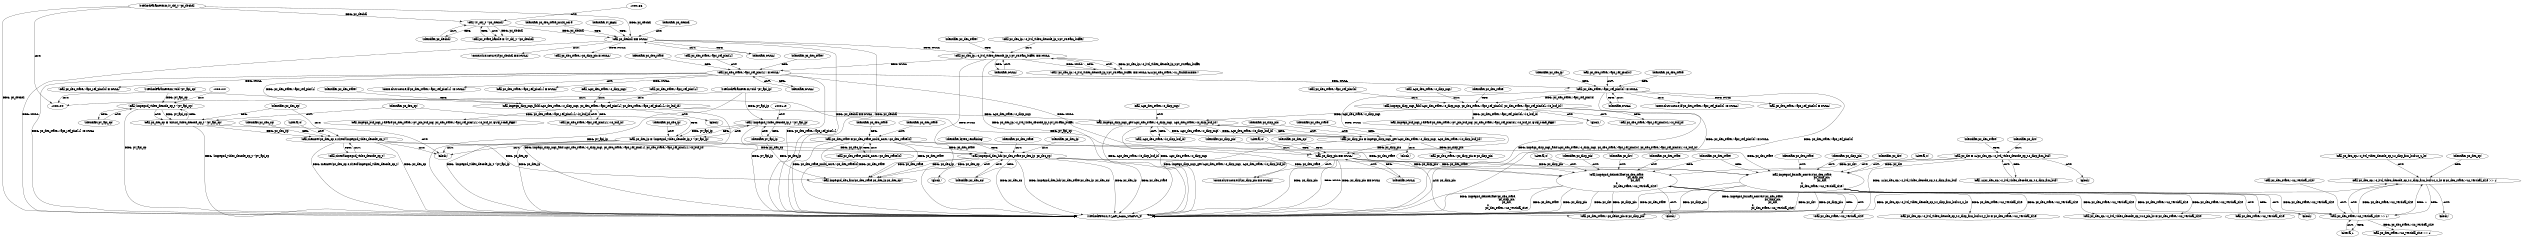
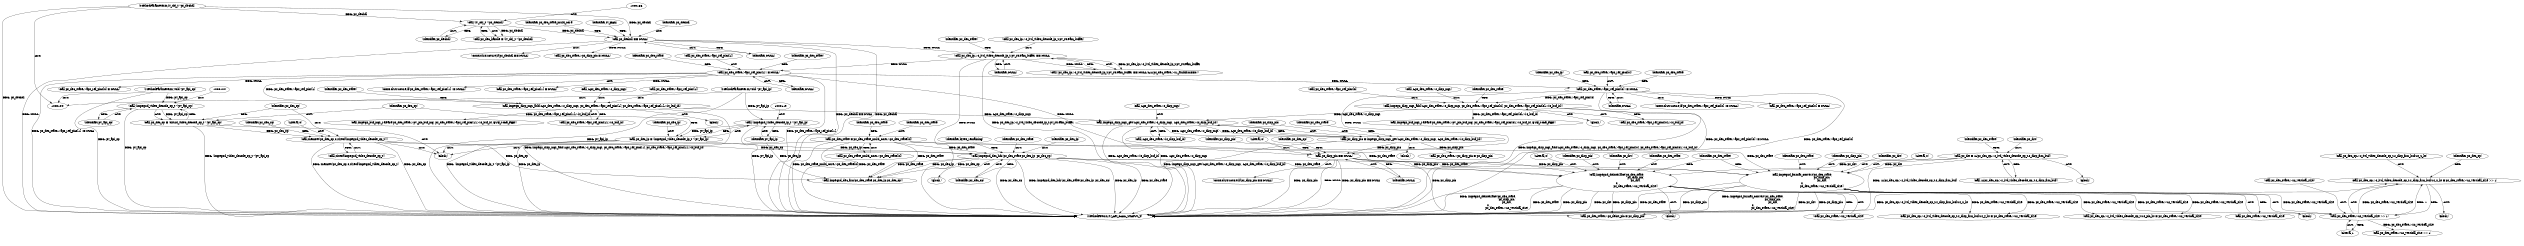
node "(Call,ps_state_handle = (iv_obj_t *)ps_dechdl)": label "(Call,ps_state_handle = (iv_obj_t *)ps_dechdl)" -> "(Call,ps_dec_handle = (iv_obj_t *)ps_dechdl)"
edge "(MethodParameterIn,void *pv_api_op)" -> "(ControlStructure,if(ps_disp_pic == NULL))": now "(MethodParameterIn,void *pv_api_op)" -> "(MethodReturn,IV_API_CALL_STATUS_T)"
edge "(Call,ps_disp_pic == NULL)" -> "(Call,ps_dec_state->ps_deint_pic = ps_disp_pic)": label "AST: ps_disp_pic" -> "DDG: ps_disp_pic"
